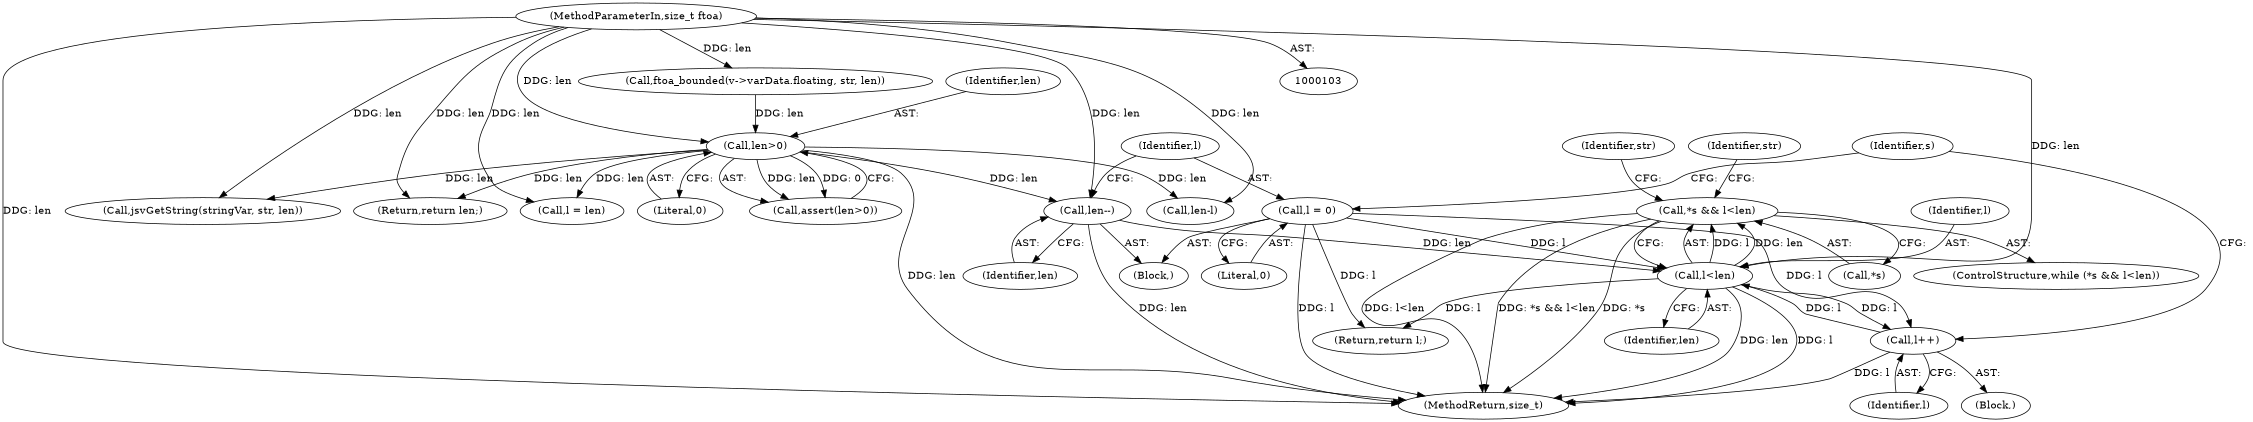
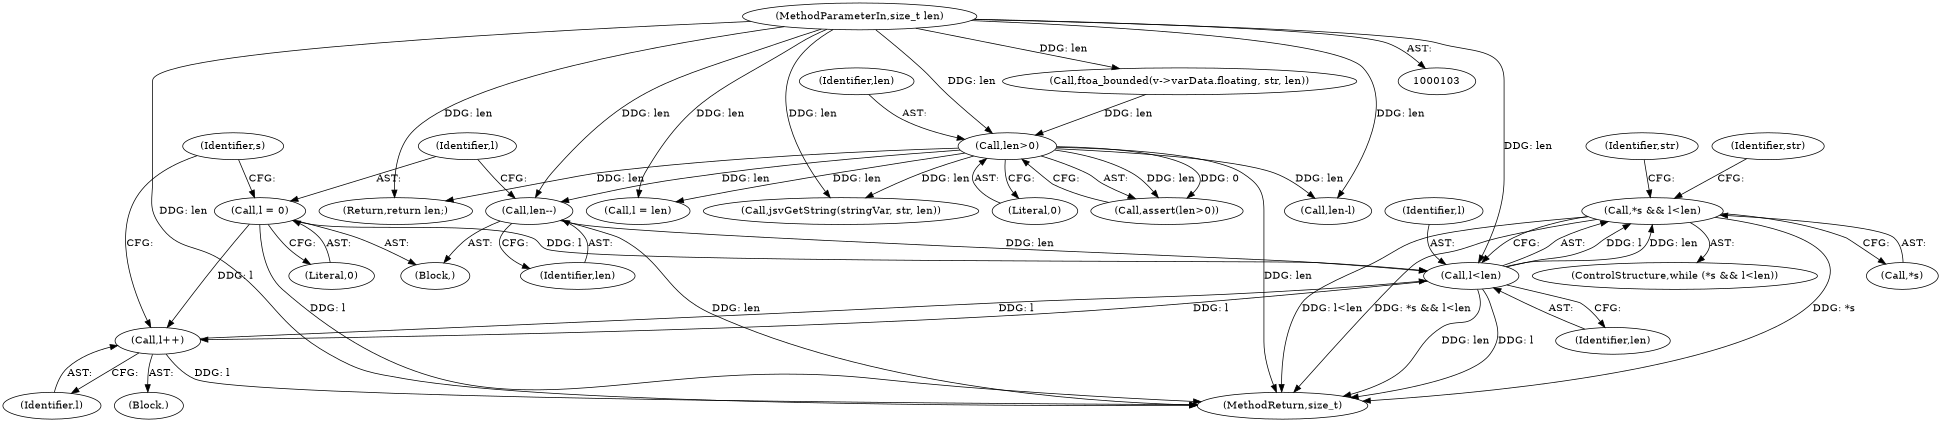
node "(MethodParameterIn,size_t ftoa)": label "(MethodParameterIn,size_t ftoa)" -> "(MethodParameterIn,size_t len)"
node "(Return,return l;)": removed
